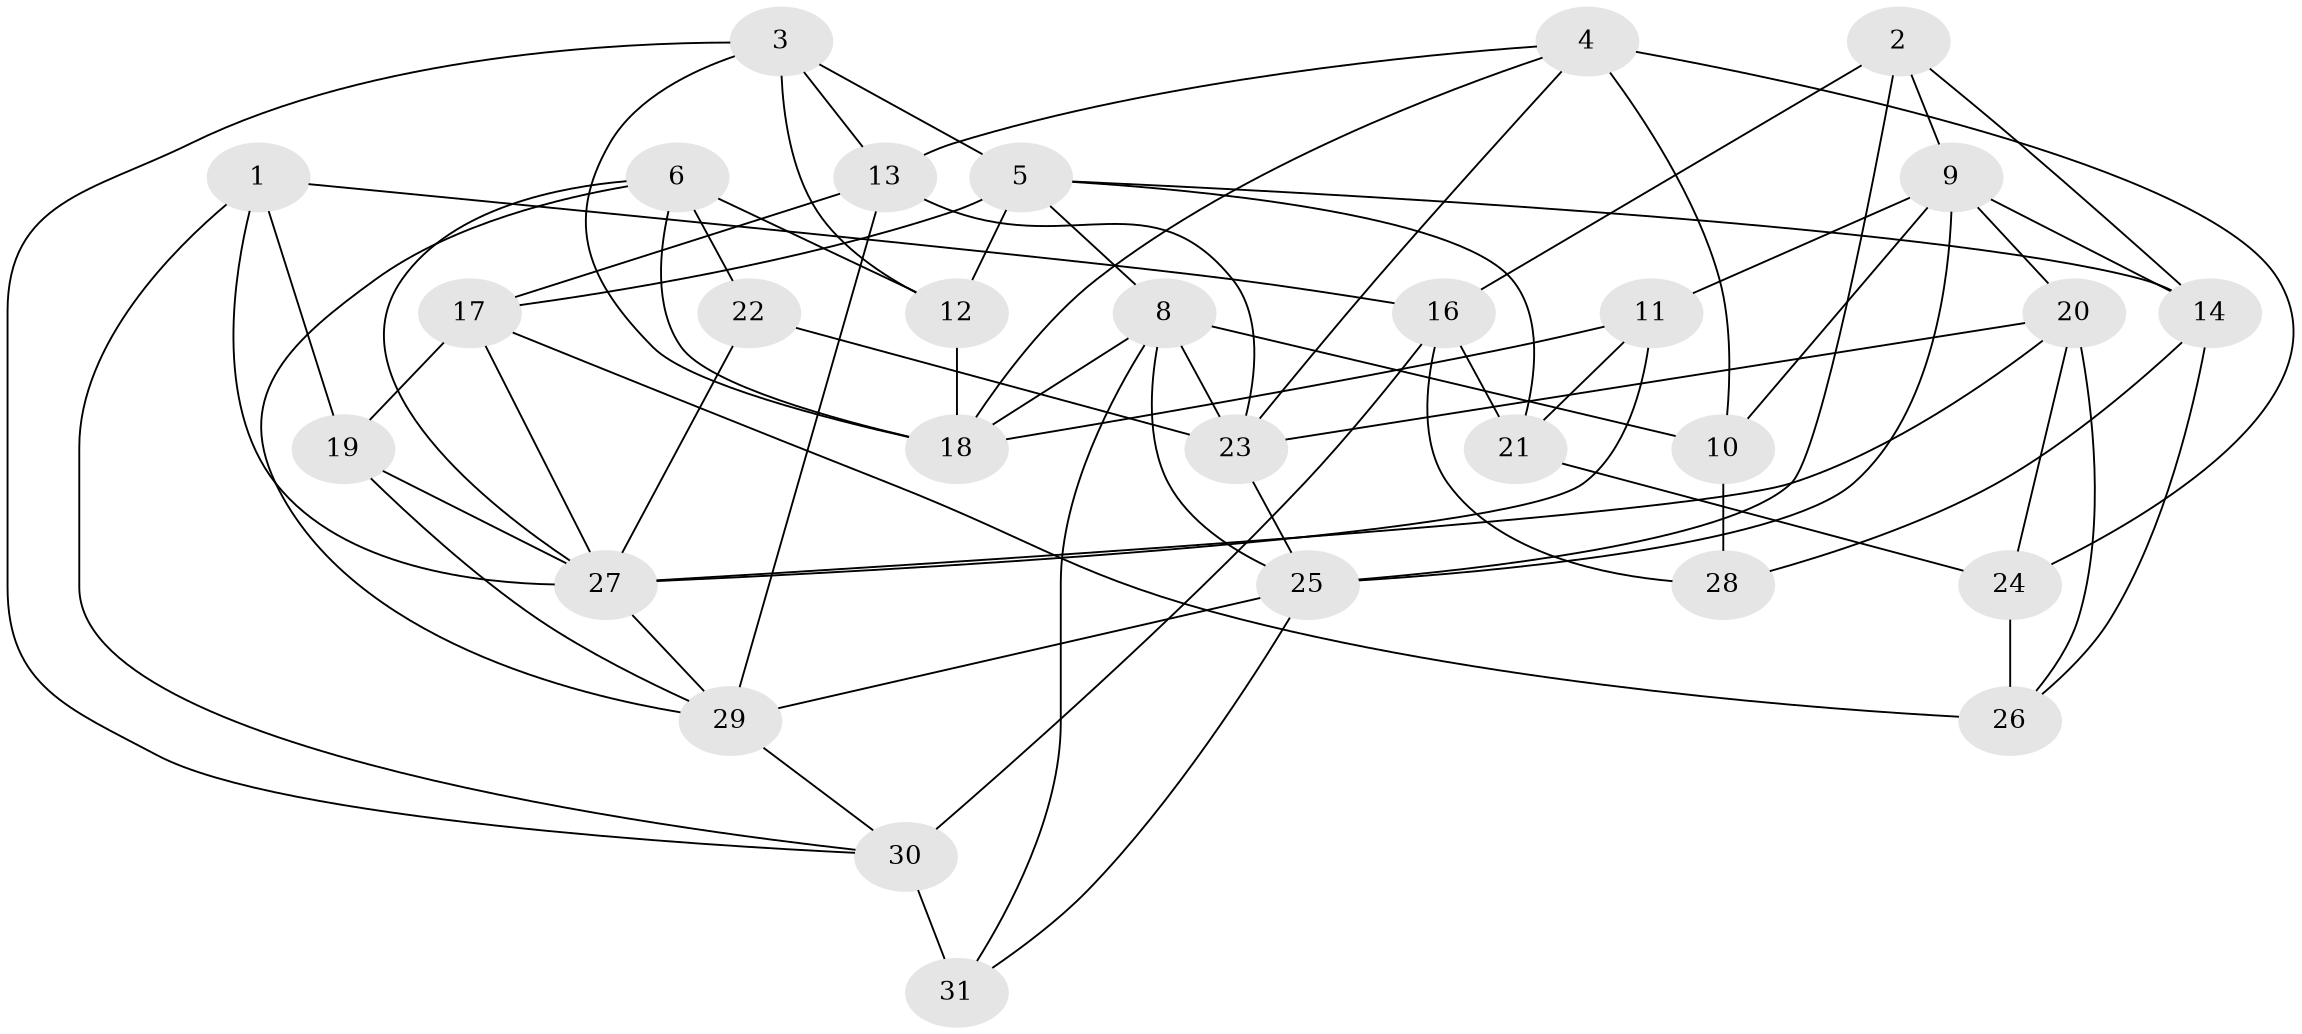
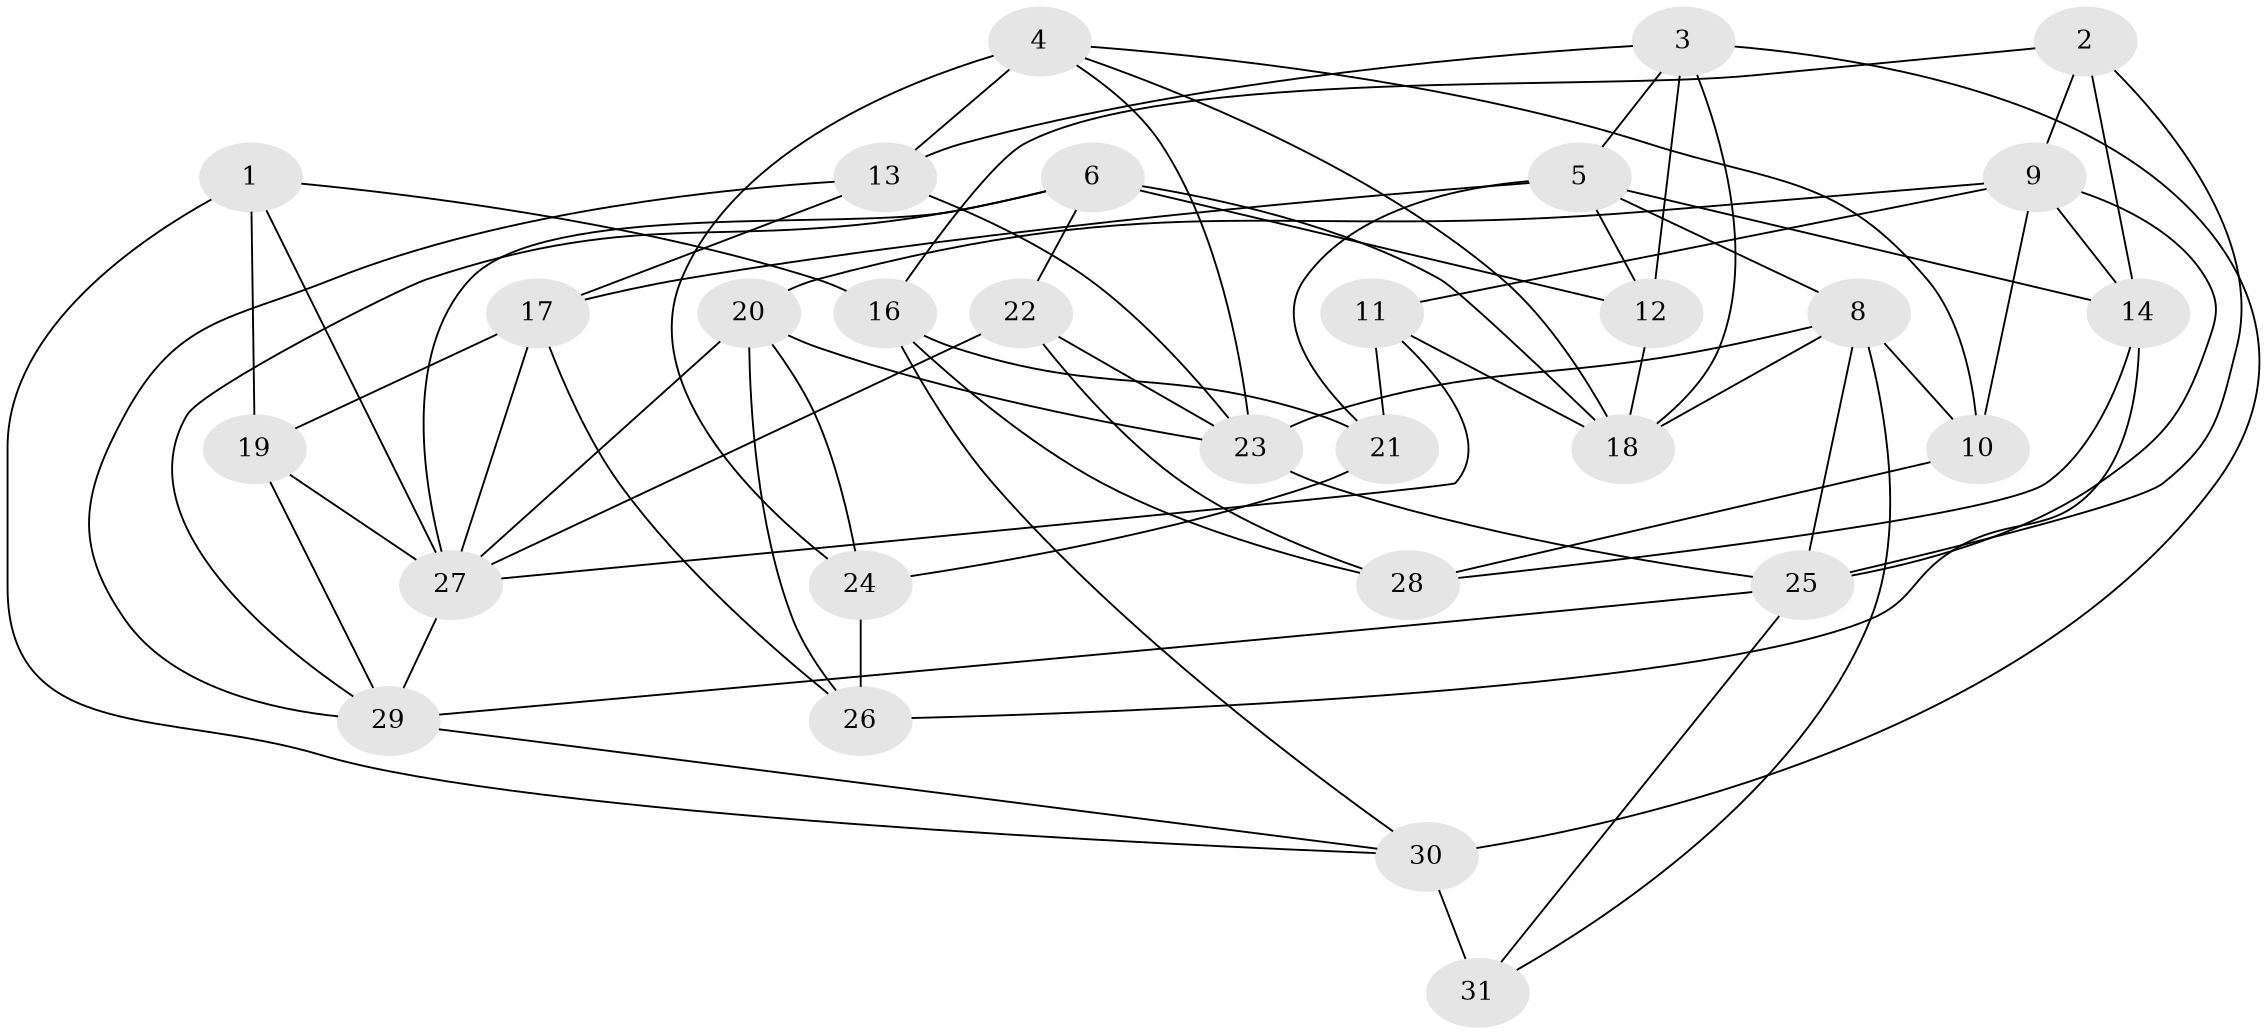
edge "22" -- "28": added
